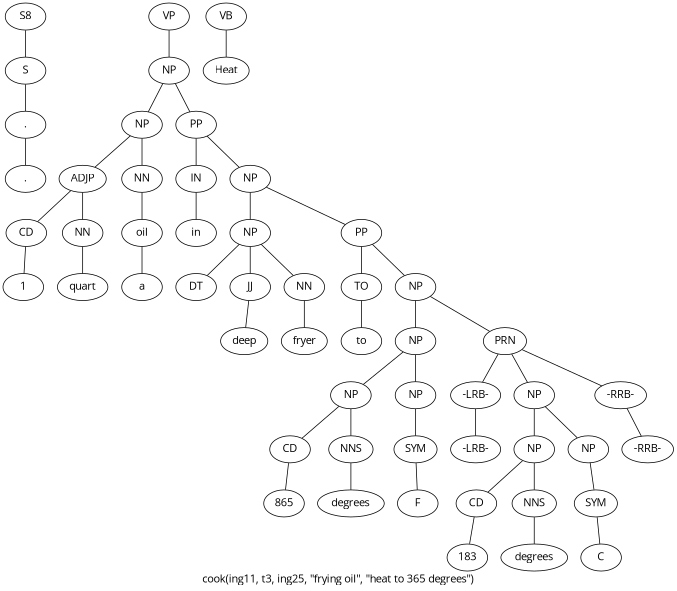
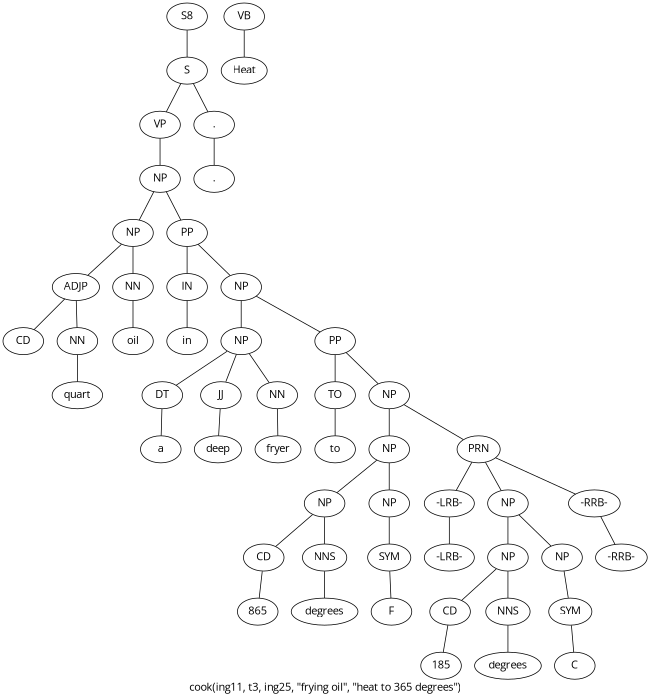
edge "S" -- "VP": added
edge "oil" -- "a": now "DT" -- "a"
node "1": removed
node "183": label "183" -> "185"
